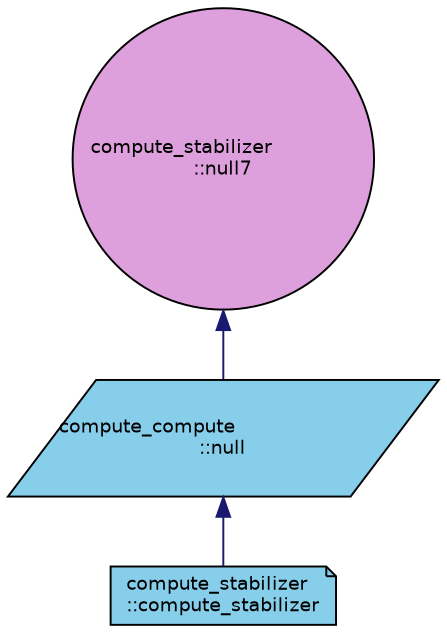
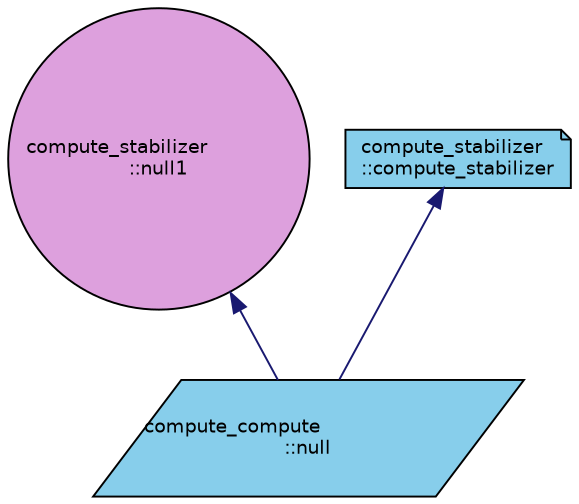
node "compute_stabilizer ::null7": label "compute_stabilizer ::null7" -> "compute_stabilizer ::null1"
edge "compute_stabilizer ::compute_stabilizer" -> "compute_compute ::null": reversed
